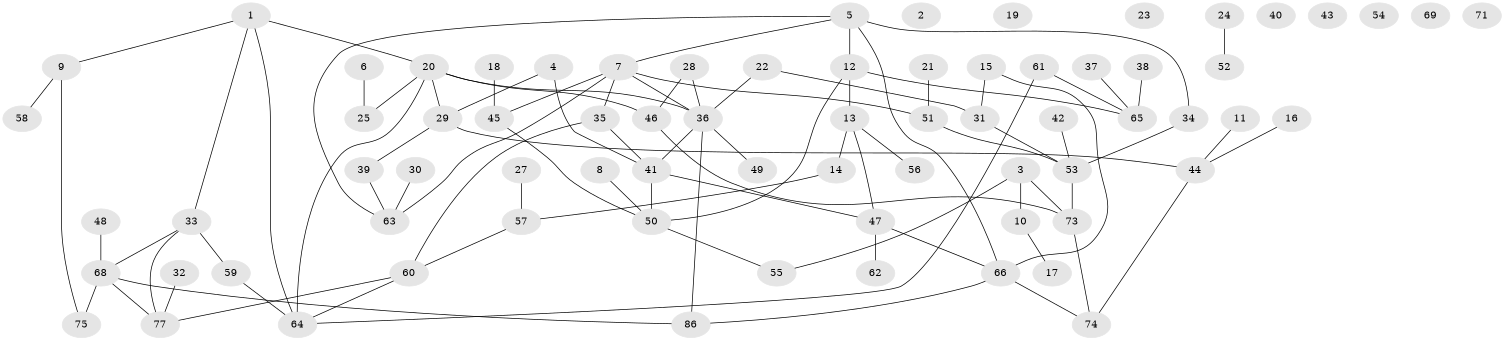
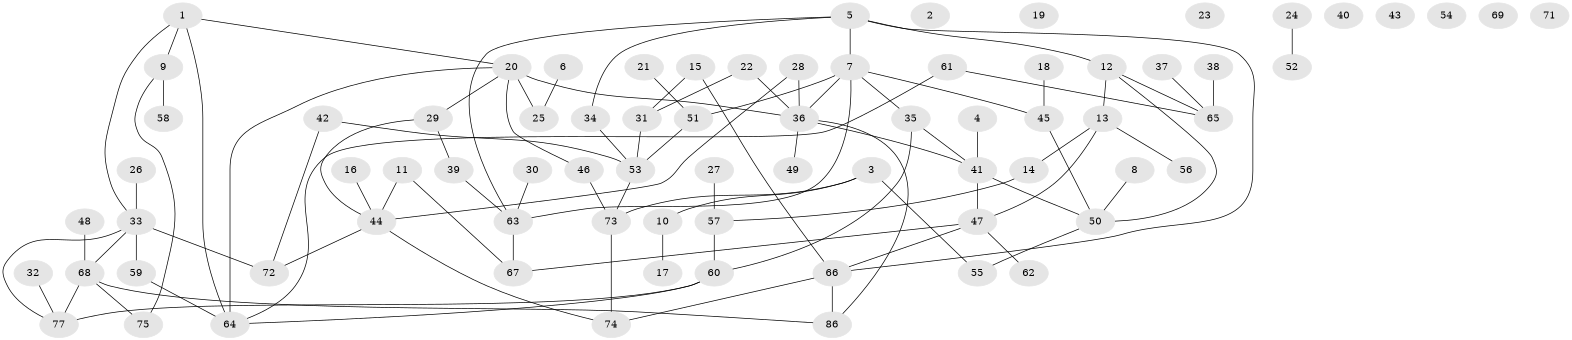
edge "4" -- "29": removed
edge "28" -- "46": now "28" -- "44"
node "26": added
node "72": added
node "67": added
